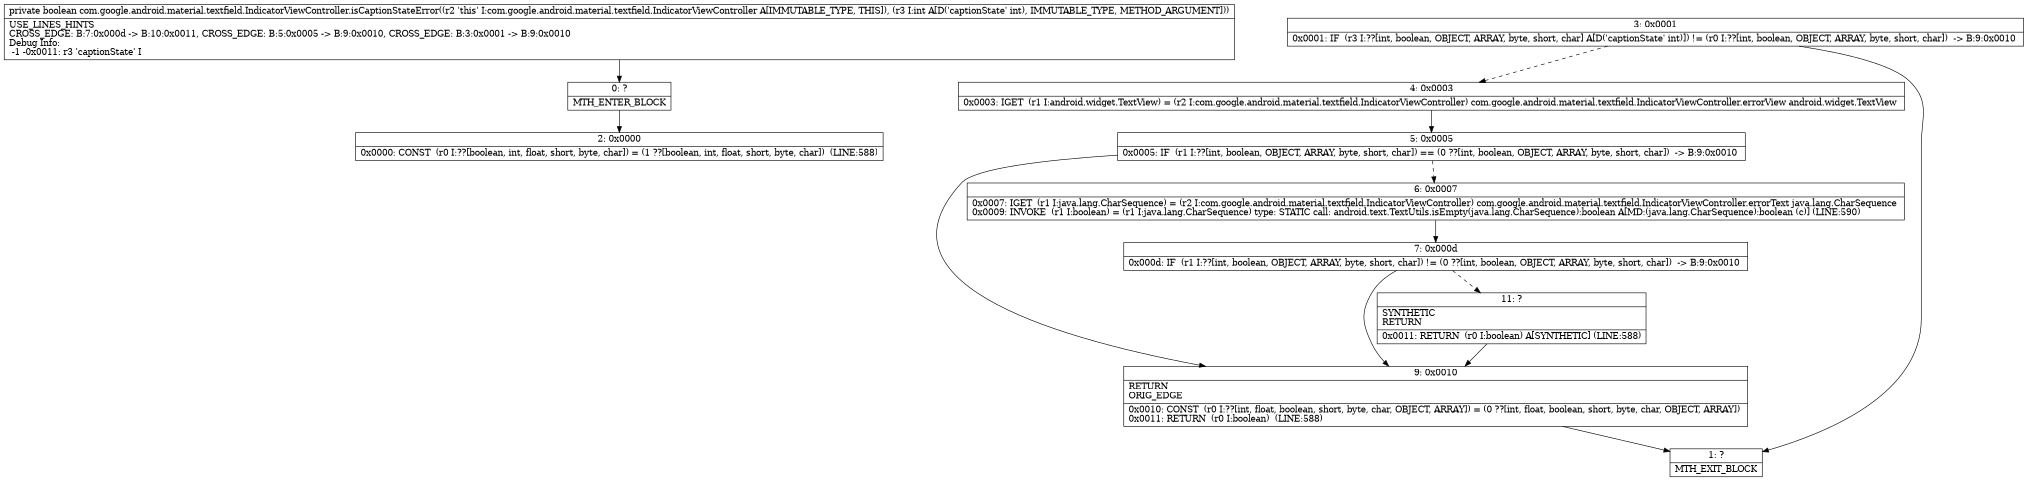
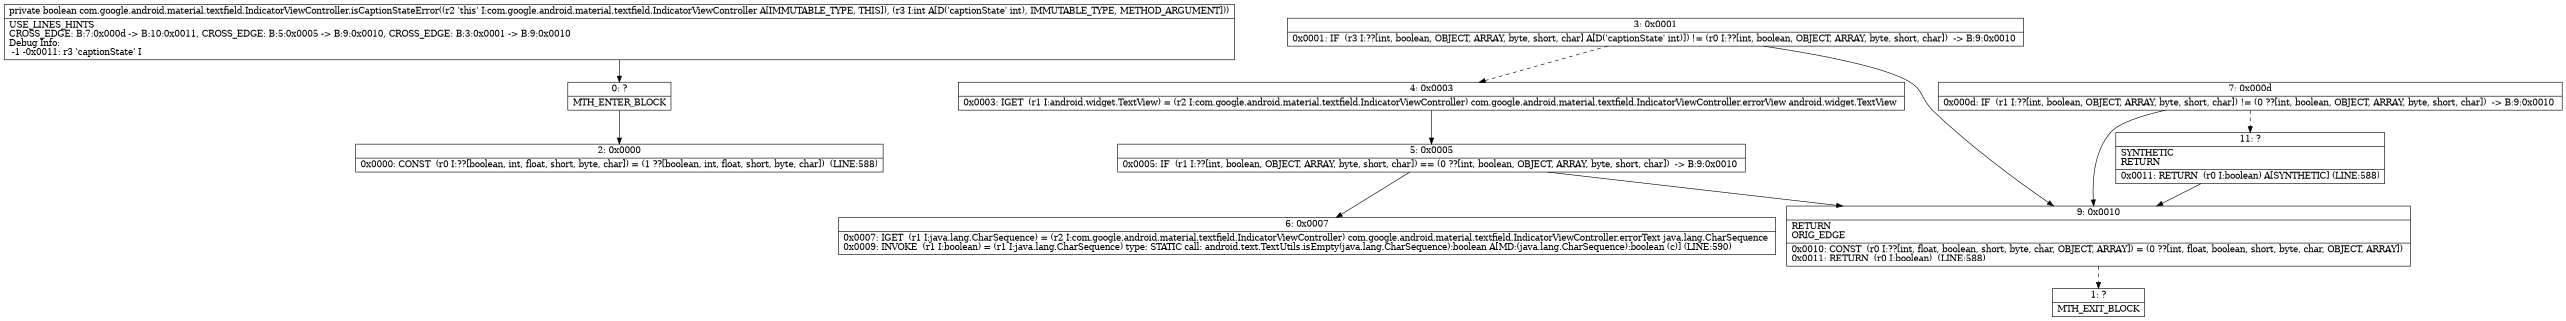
edge "5: 0x0005" -> "6: 0x0007": style dashed -> solid
edge "6: 0x0007" -> "7: 0x000d": removed
edge "3: 0x0001" -> "1: ?": now "3: 0x0001" -> "9: 0x0010"
edge "9: 0x0010" -> "1: ?": style solid -> dashed
